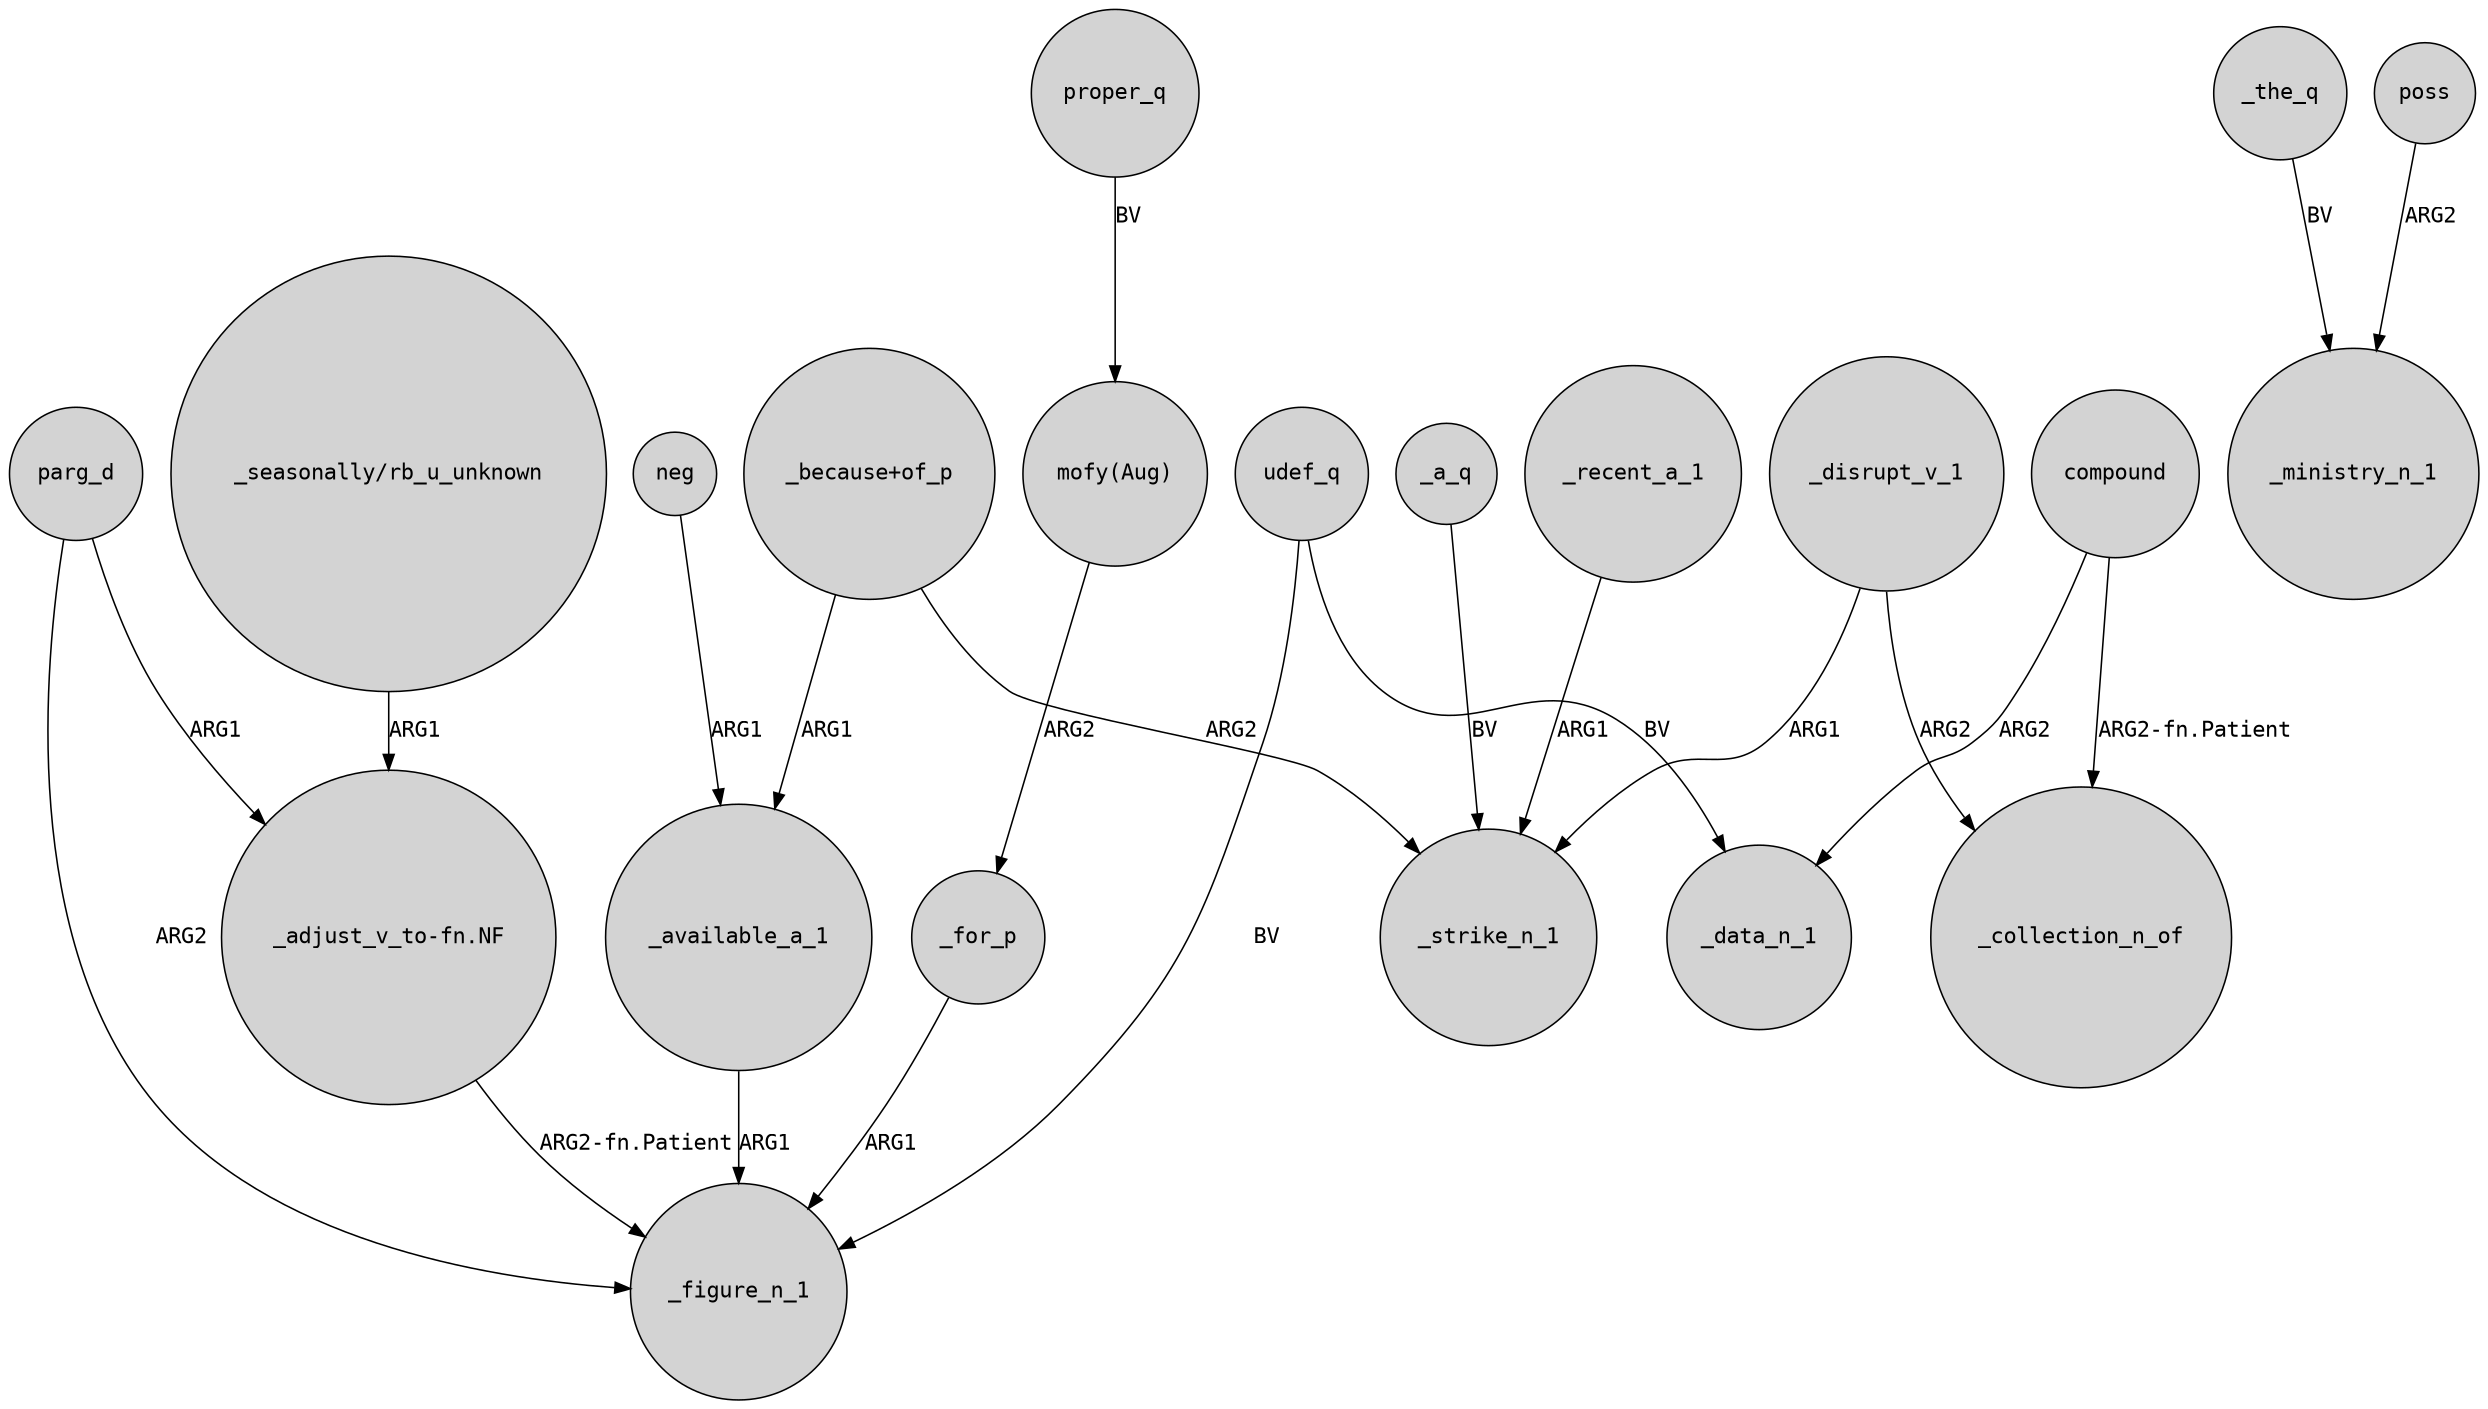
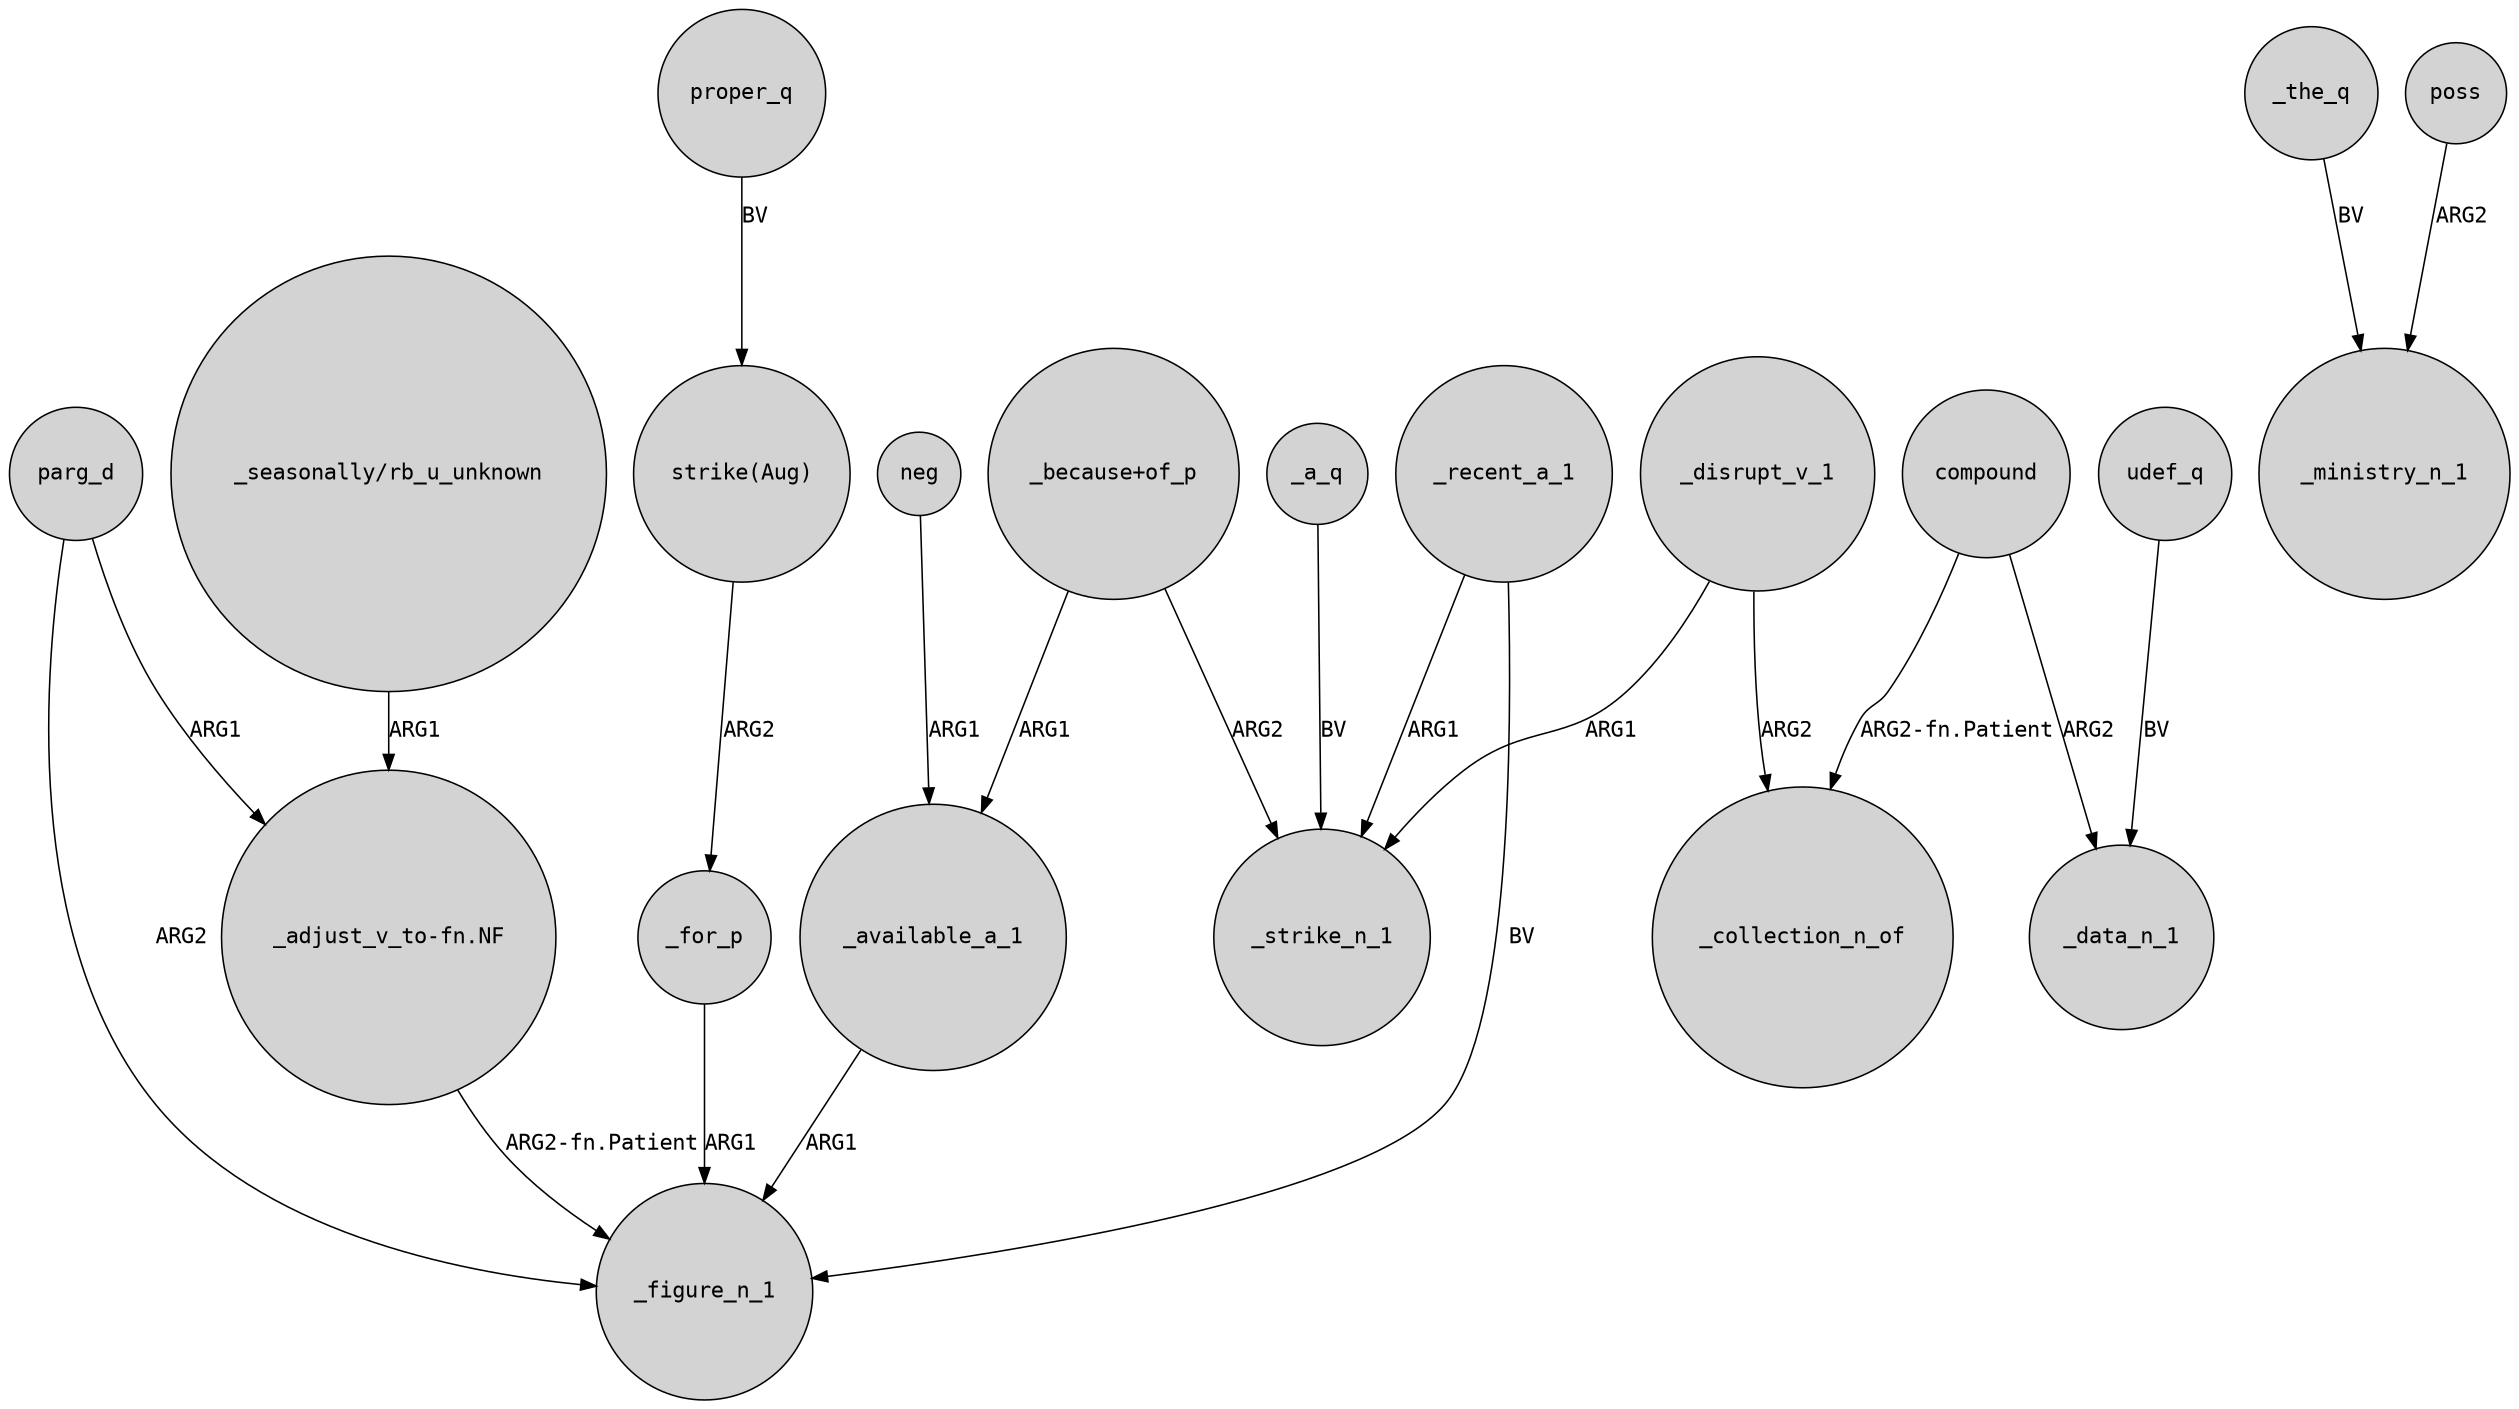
node "mofy(Aug)": label "mofy(Aug)" -> "strike(Aug)"
edge "udef_q" -> "_figure_n_1": now "_recent_a_1" -> "_figure_n_1"
